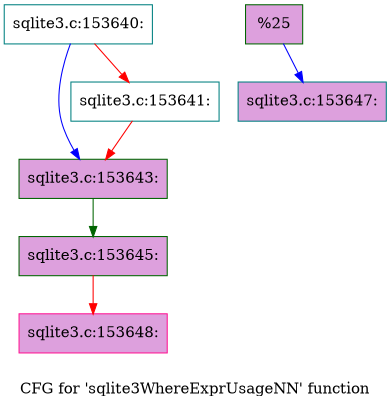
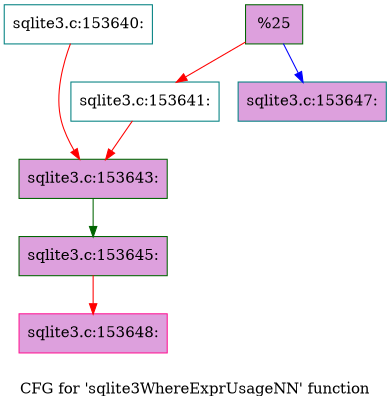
edge "sqlite3.c:153640:" -> "sqlite3.c:153641:": now "%25" -> "sqlite3.c:153641:"
edge "sqlite3.c:153640:" -> "sqlite3.c:153643:": color blue -> red
